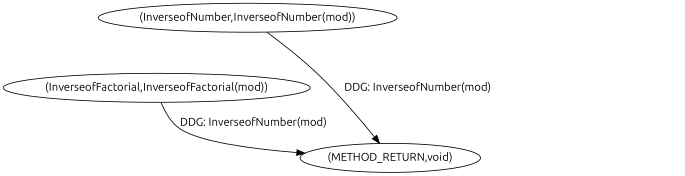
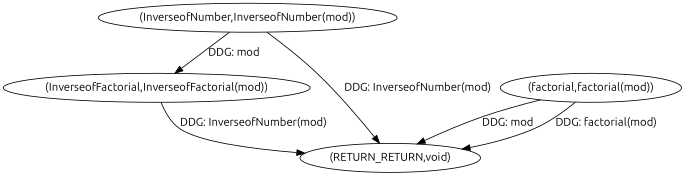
edge "(InverseofNumber,InverseofNumber(mod))" -> "(InverseofFactorial,InverseofFactorial(mod))": added, label "DDG: mod"
node "(factorial,factorial(mod))": added
node "(METHOD_RETURN,void)": label "(METHOD_RETURN,void)" -> "(RETURN_RETURN,void)"
